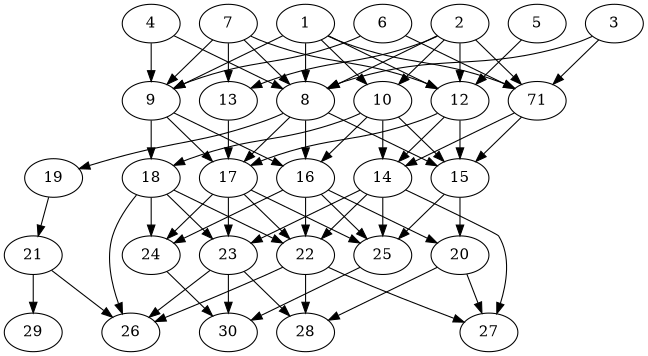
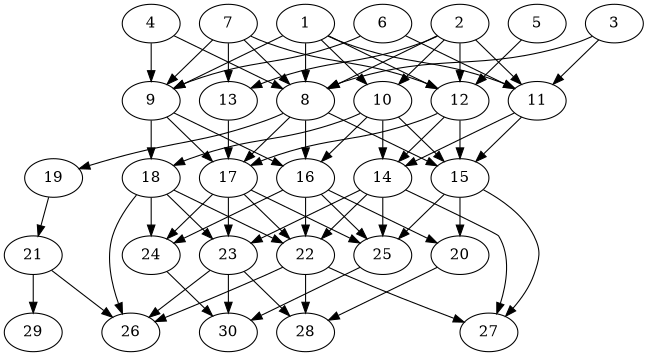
node "71": label "71" -> "11"
edge "20" -> "27": now "15" -> "27"
